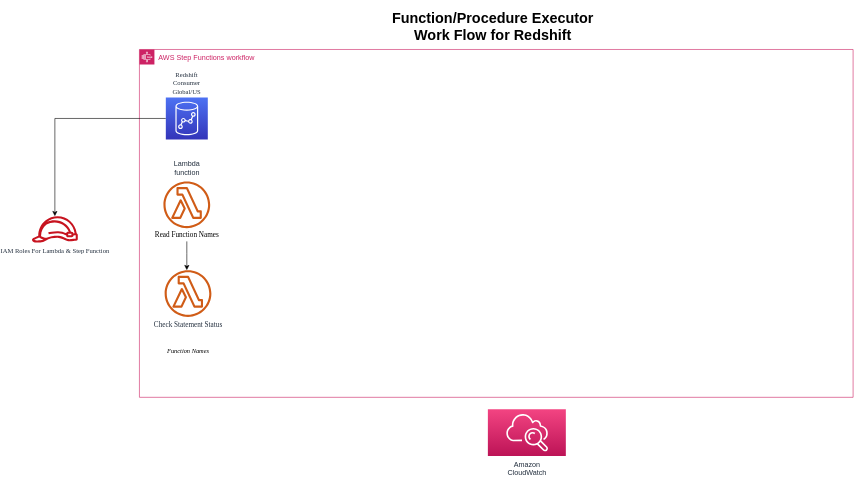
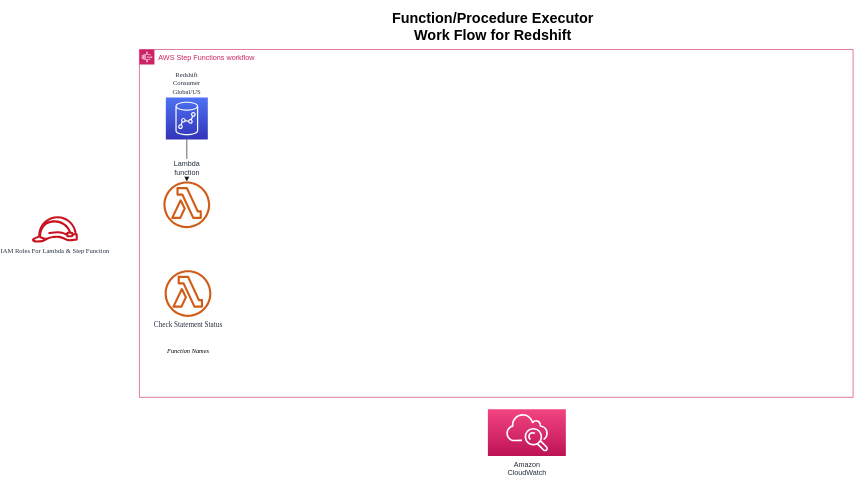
edge "Redshift Consumer Global/US" -> "IAM Roles For Lambda & Step Function": now "Redshift Consumer Global/US" -> "Lambda function"
node "Read Function Names": removed
edge "Read Function Names" -> "Check Statement Status Function Names": removed
